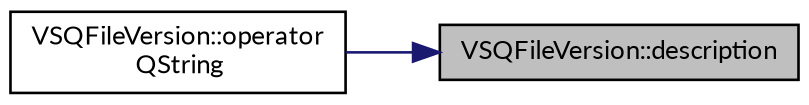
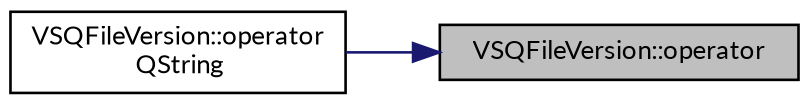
node "VSQFileVersion::description": label "VSQFileVersion::description" -> "VSQFileVersion::operator"
